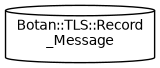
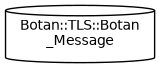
node "Botan::TLS::Record _Message": label "Botan::TLS::Record _Message" -> "Botan::TLS::Botan _Message"
